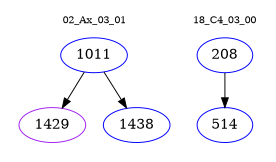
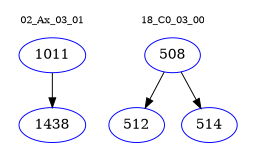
cluster "18_C4_03_00": label "18_C4_03_00" -> "18_C0_03_00"
node "208": label "208" -> "508"
node "1429": removed
node "512": added
